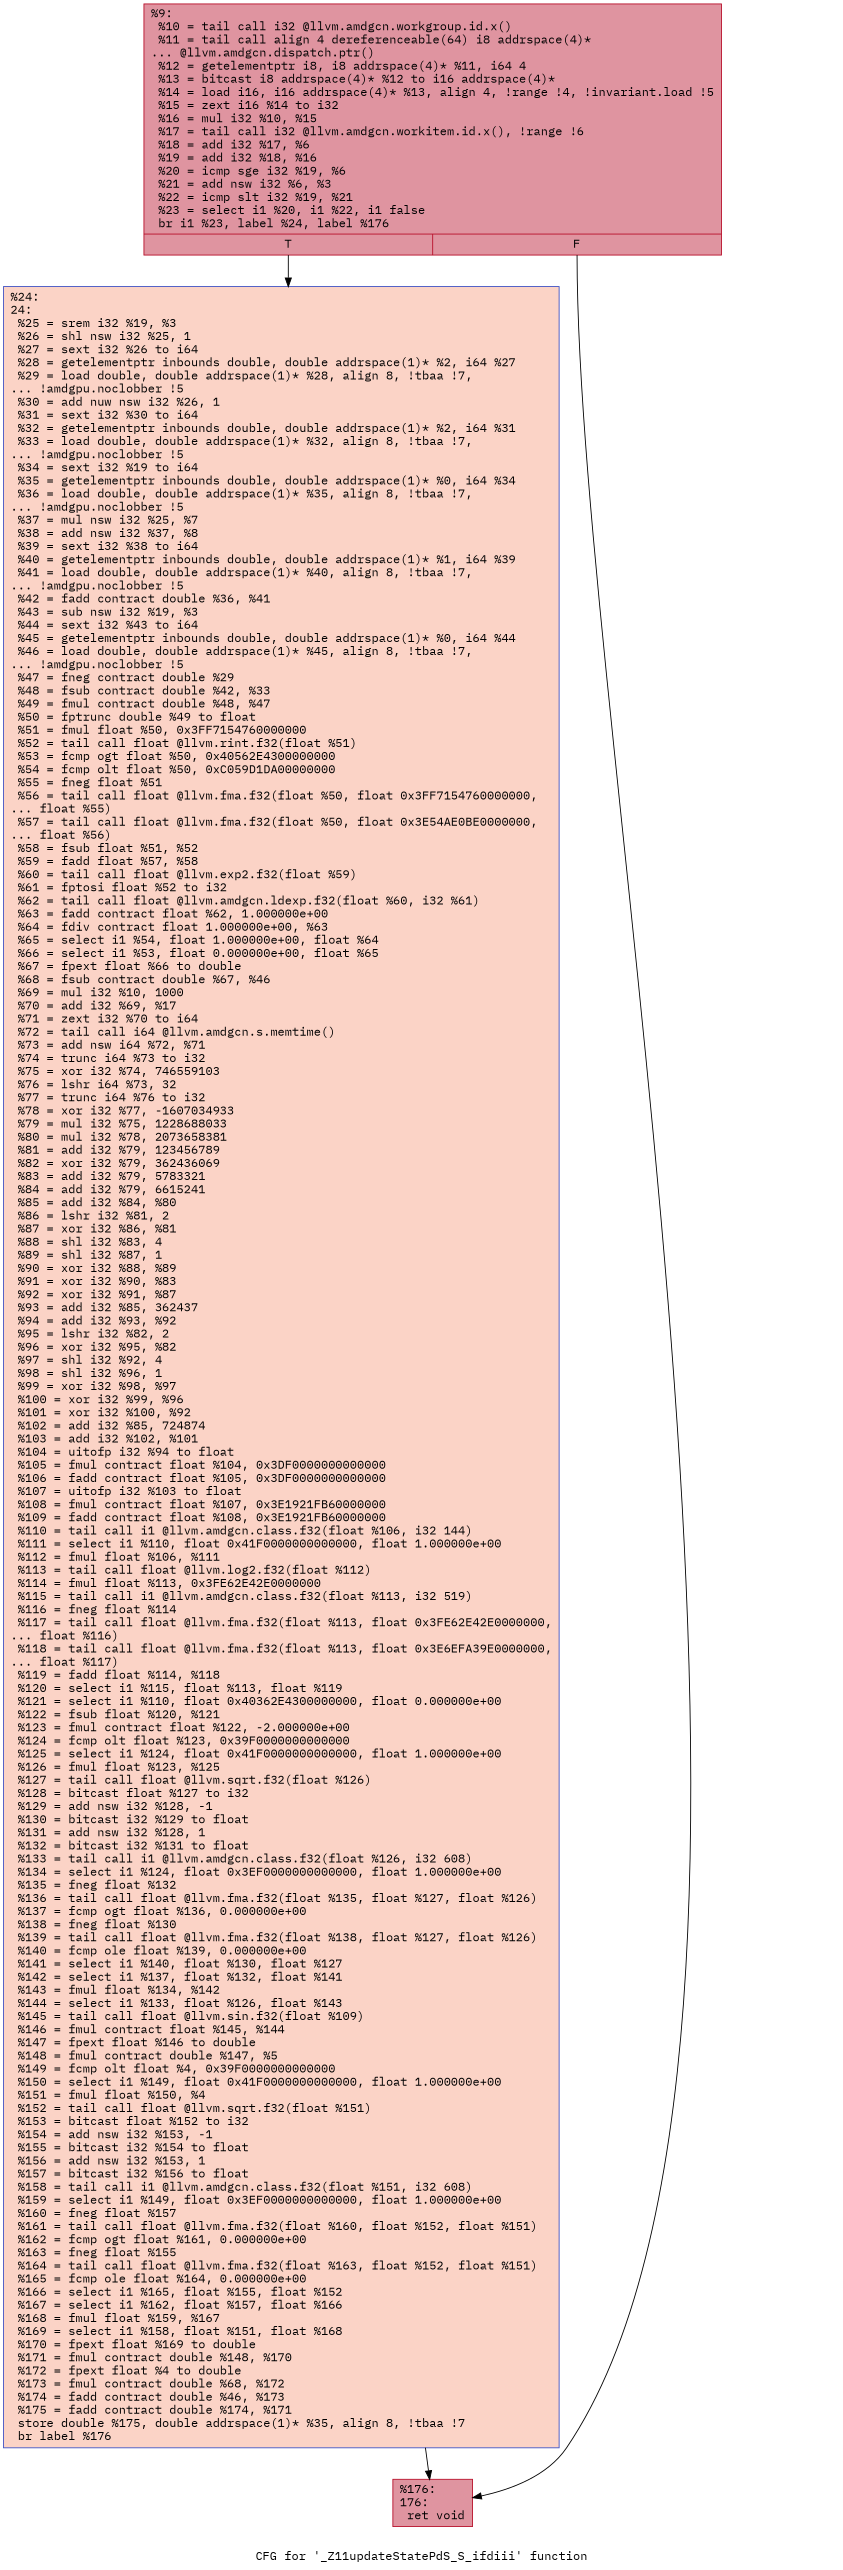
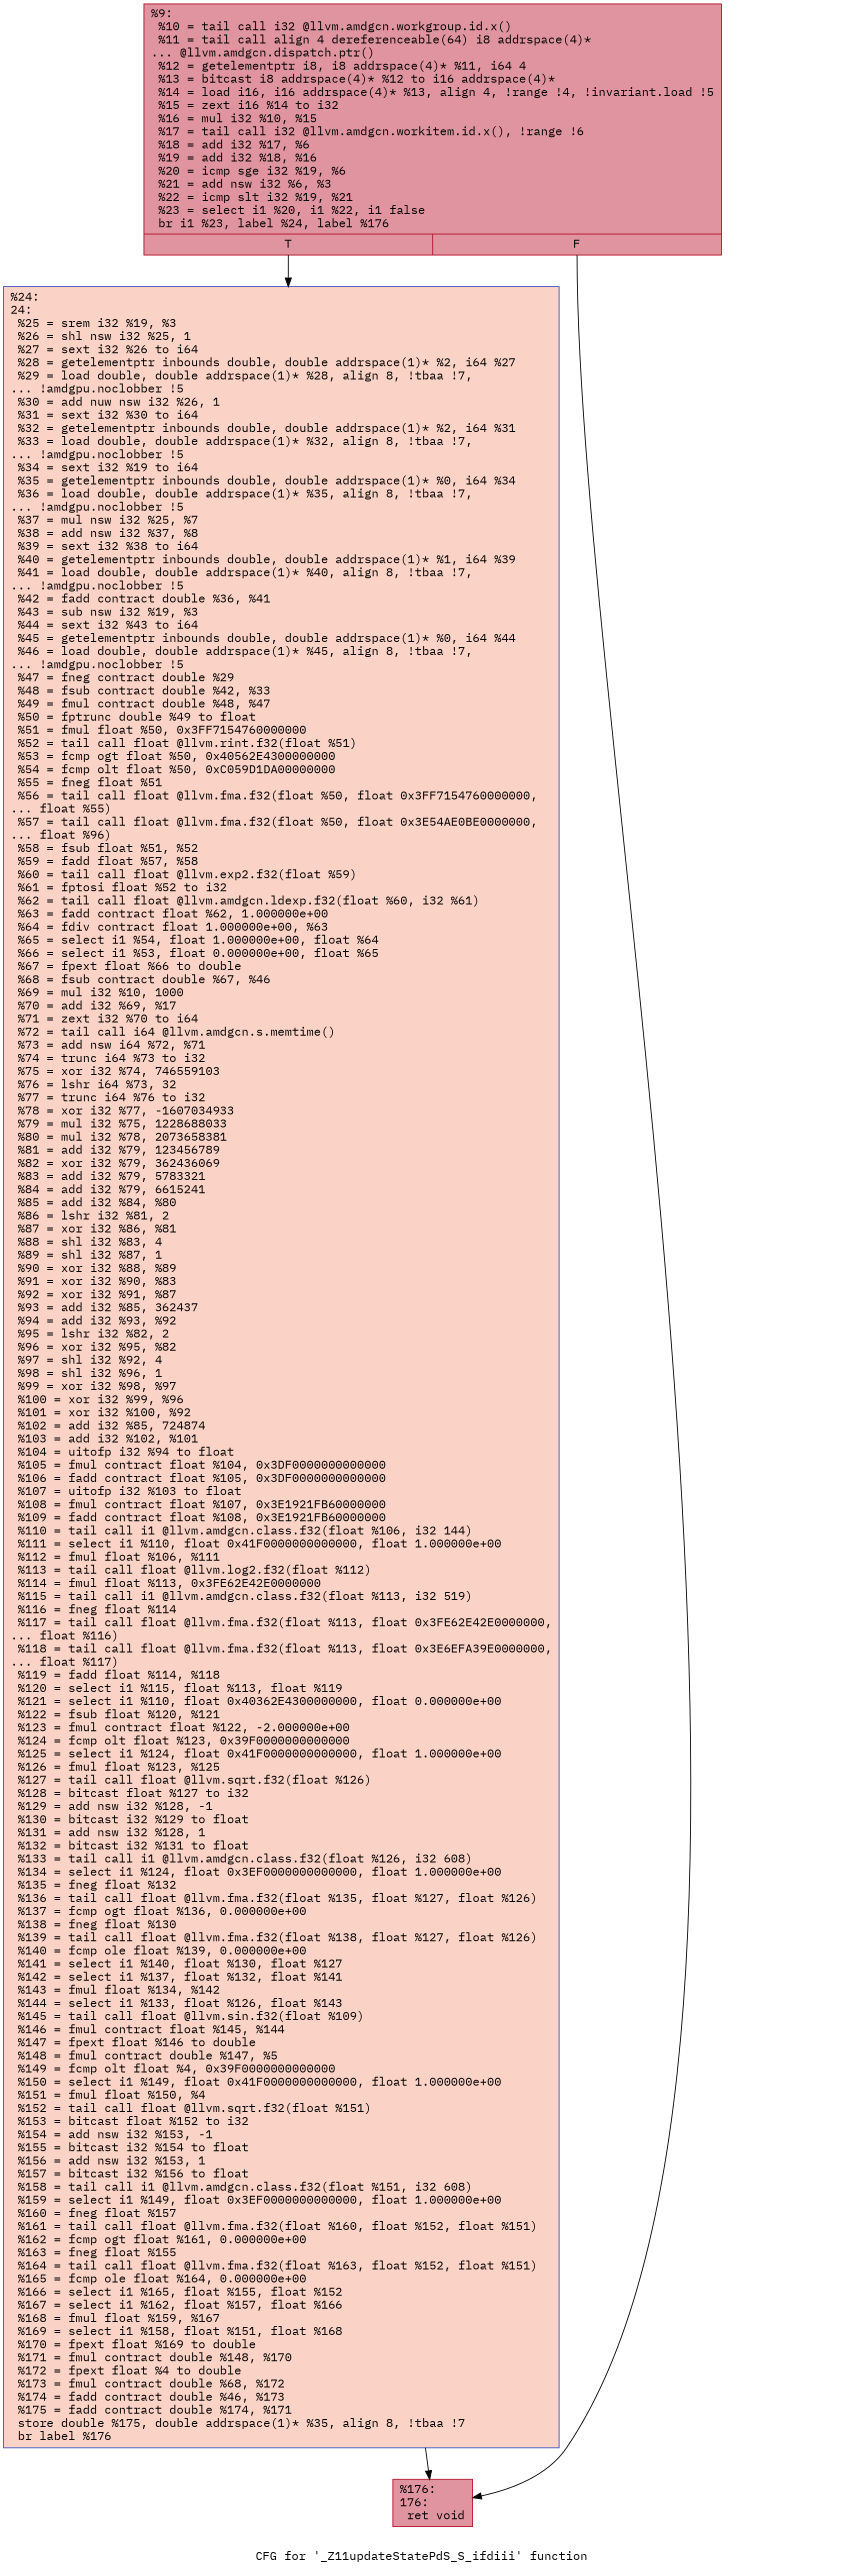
node "%24:": text "... float %56)" -> "... float %96)"
